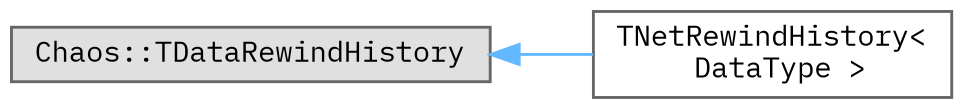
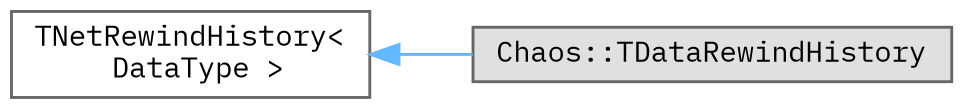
edge "TNetRewindHistory< DataType >" -> "Chaos::TDataRewindHistory": reversed
